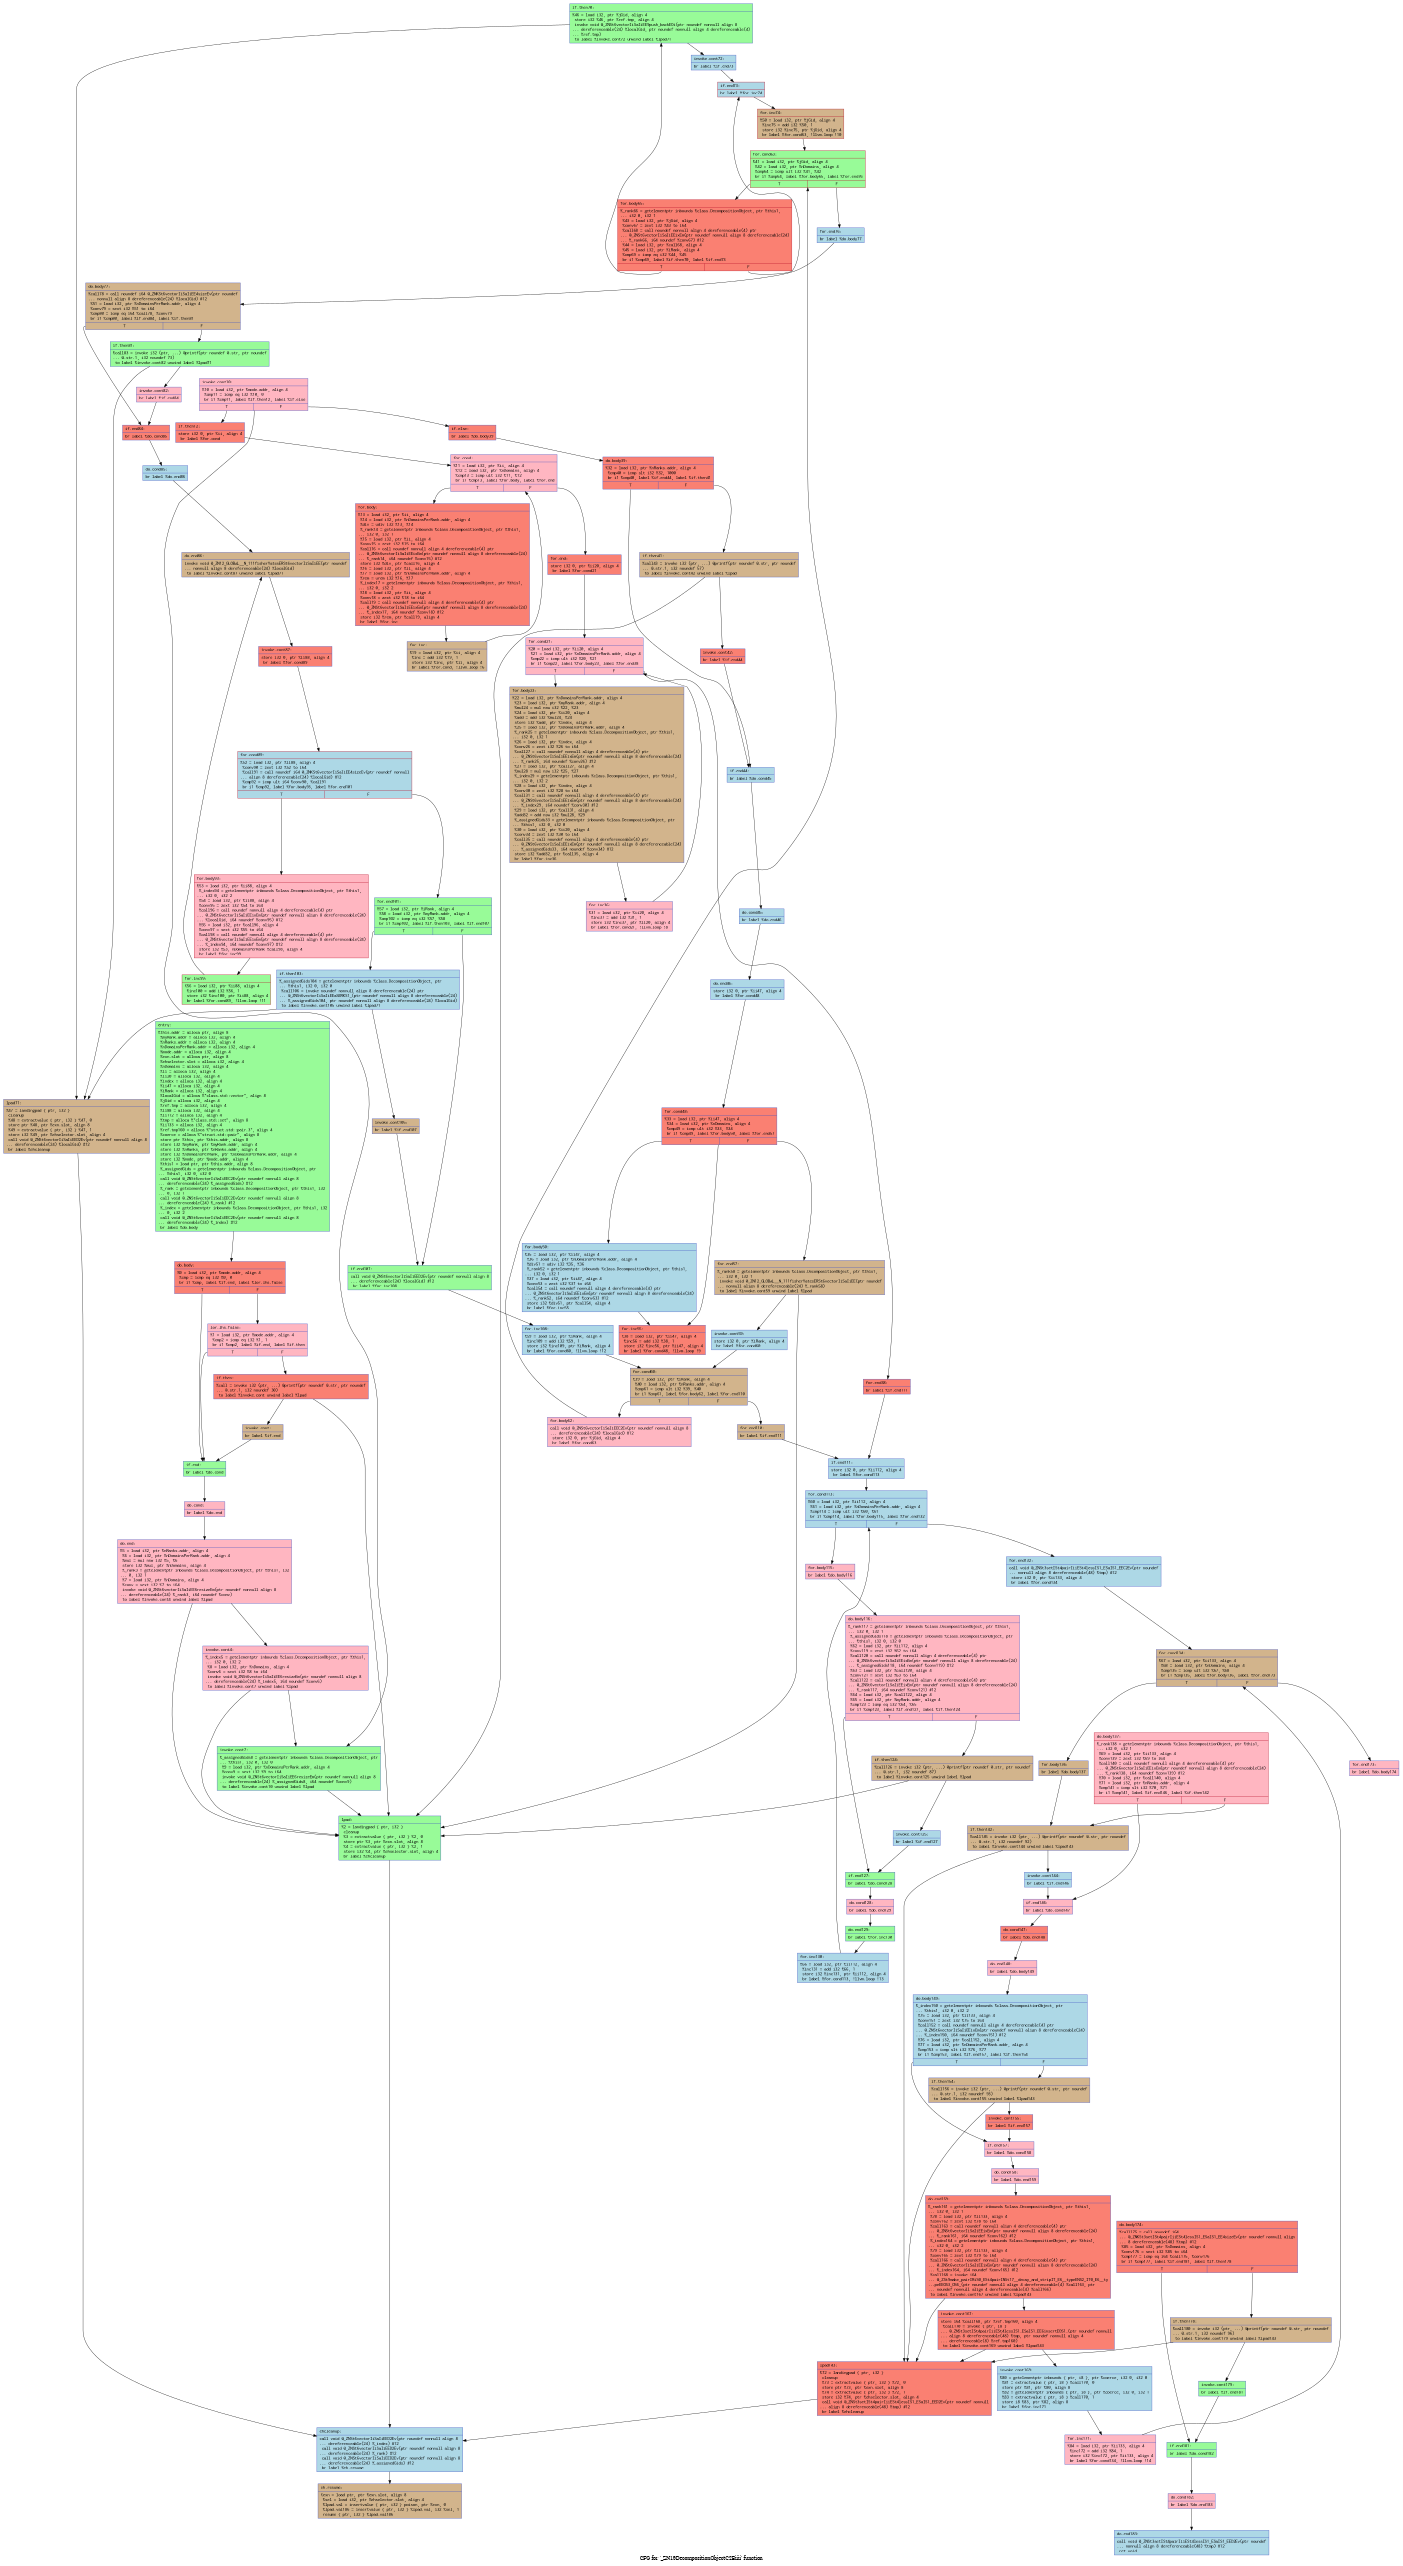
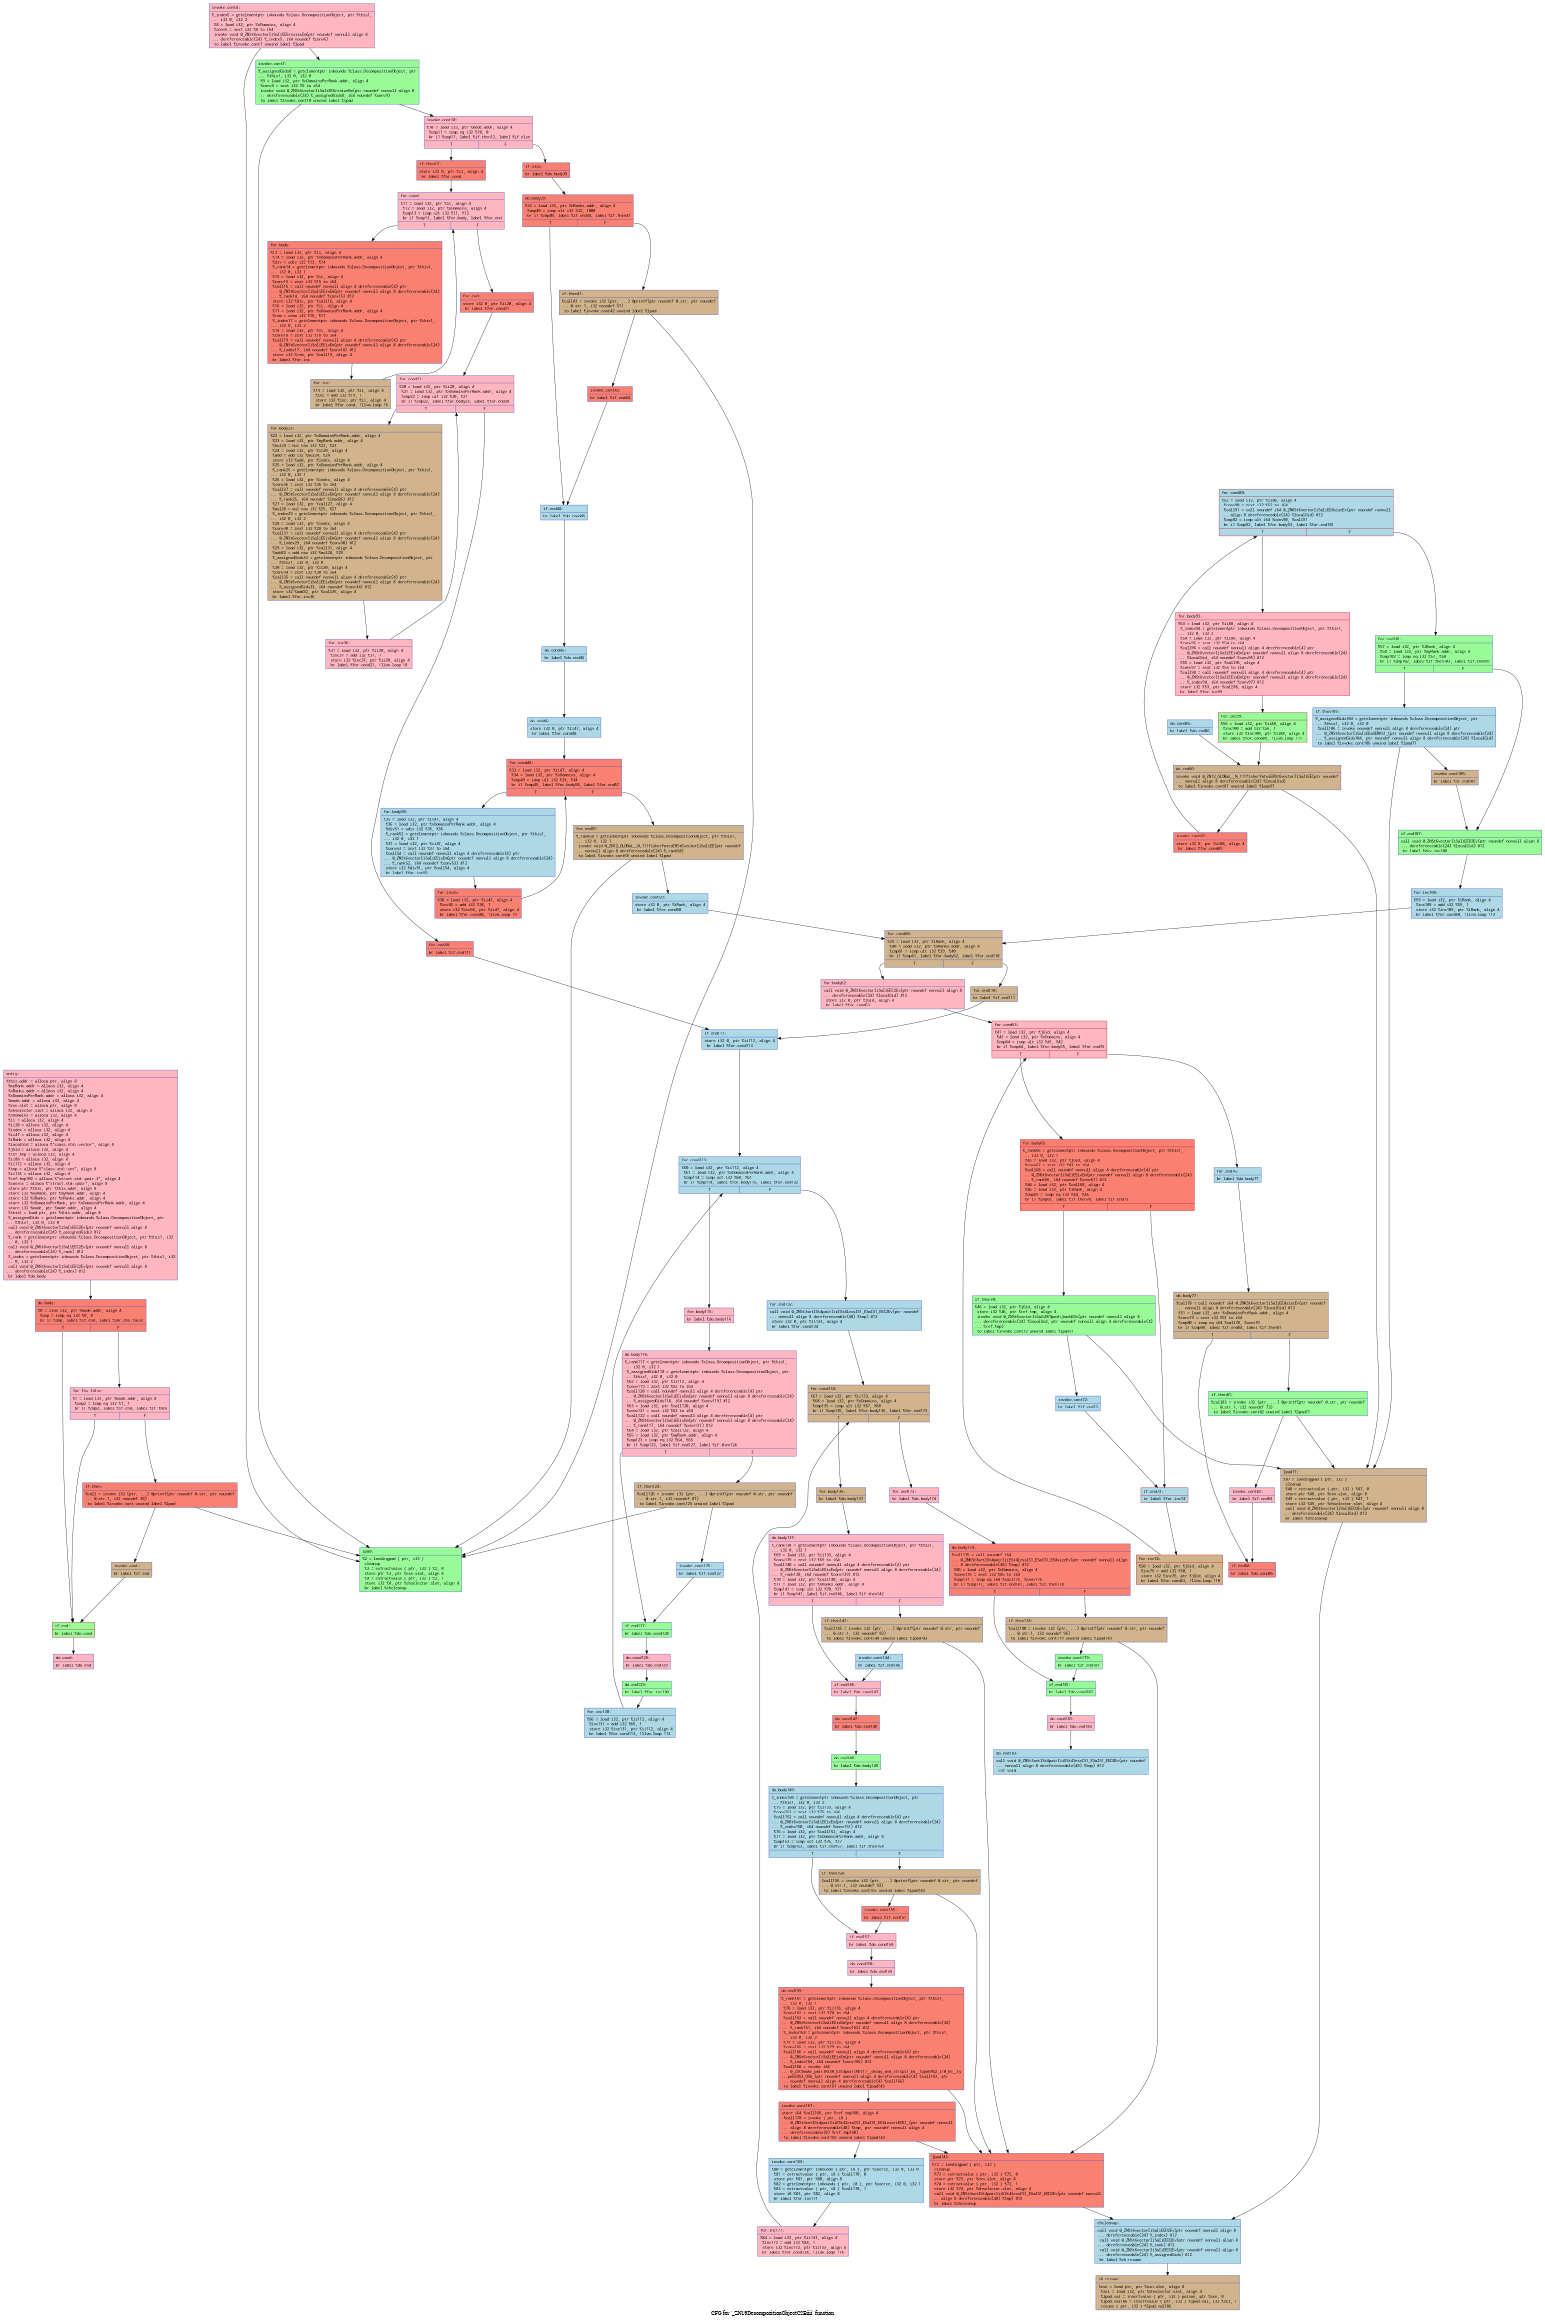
node "for.cond63:": fillcolor palegreen -> lightpink
edge "if.end84:" -> "do.cond85:": removed
node "for.body23:": text "... %_rank25, i64 noundef %conv26) #12" -> "... %_rank25, i64 noundef %load26) #12"
node "for.body93:": text "store i32 %53, nDomainsPerRank %call98, align 4" -> "store i32 %53, ptr %call98, align 4"
edge "invoke.cont10:" -> "invoke.cont7:": reversed
edge "do.end86:" -> "lpad71:": added
node "entry:": fillcolor palegreen -> lightpink
edge "for.cond48:" -> "for.inc55:": reversed
node "do.body:": text "%0 = load i32, ptr %mode.addr, align 4" -> "%0 = llvm i32, ptr %mode.addr, align 4"
node "if.end107:": text "br label %for.inc108" -> "br label %div.inc108"
node "if.end:": color #3d50c3ff -> #b70d28ff
edge "for.end173:" -> "do.body174:": added
node "do.end:": removed
node "do.body137:": color #b70d28ff -> #3d50c3ff
edge "for.body136:" -> "if.then142:": now "for.body136:" -> "do.body137:"
node "do.end148:": fillcolor lightpink -> palegreen
edge "lpad:" -> "ehcleanup:": removed
